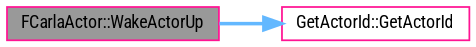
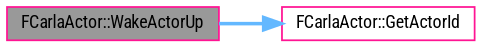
node "GetActorId::GetActorId": label "GetActorId::GetActorId" -> "FCarlaActor::GetActorId"
